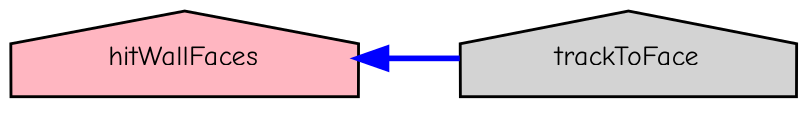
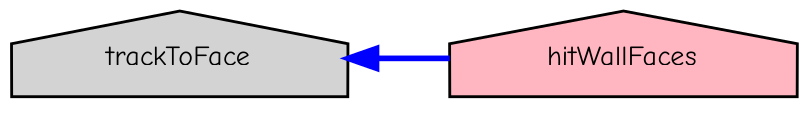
edge "trackToFace" -> "hitWallFaces": reversed
